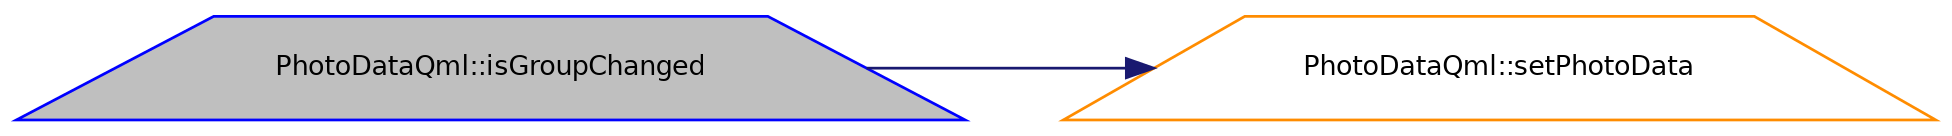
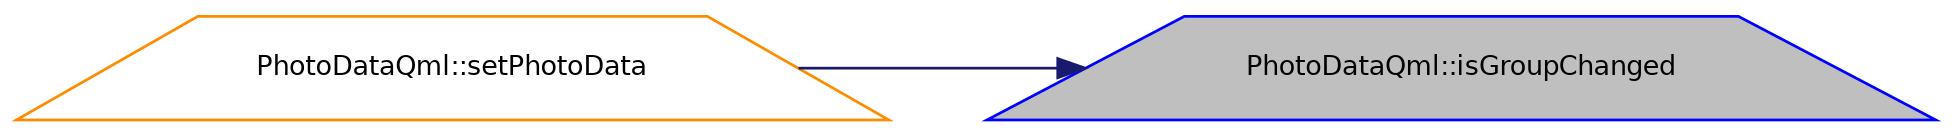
edge "PhotoDataQml::isGroupChanged" -> "PhotoDataQml::setPhotoData": reversed
